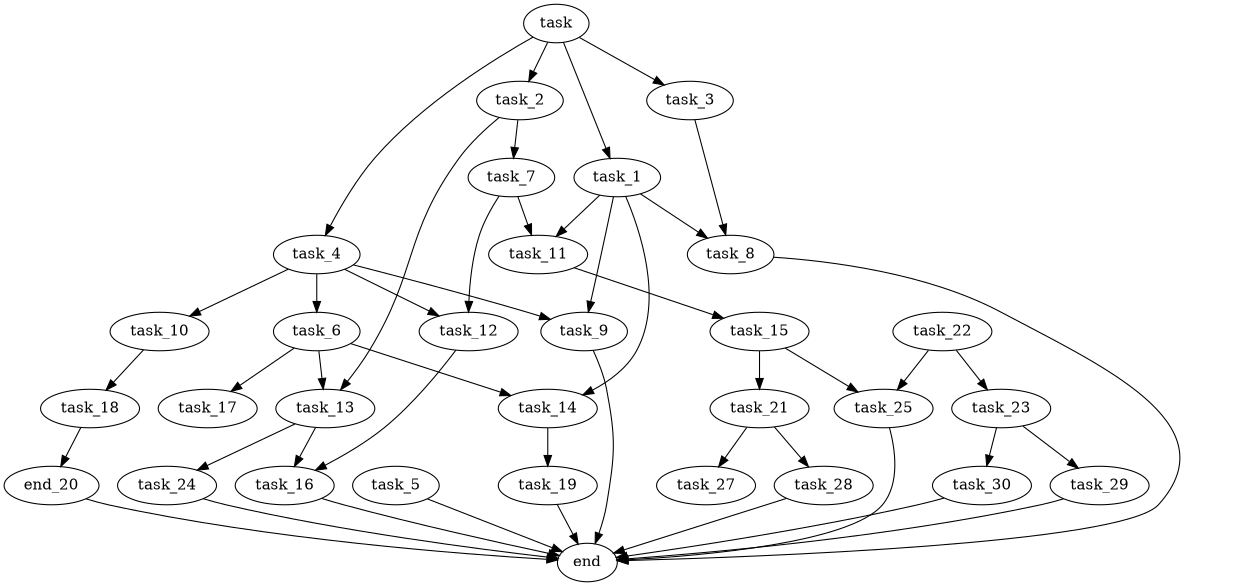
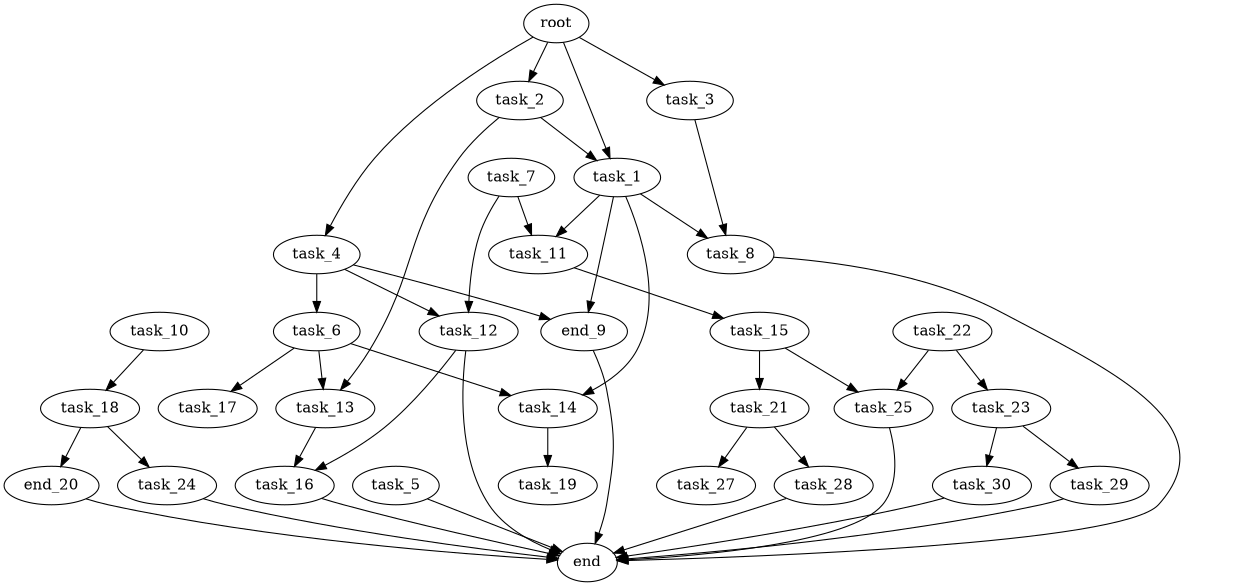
node "task": label "task" -> "root"
edge "task_2" -> "task_7": now "task_2" -> "task_1"
edge "task_4" -> "task_10": removed
node "task_9": label "task_9" -> "end_9"
edge "task_13" -> "task_24": now "task_18" -> "task_24"
edge "task_19" -> "end": now "task_12" -> "end"
